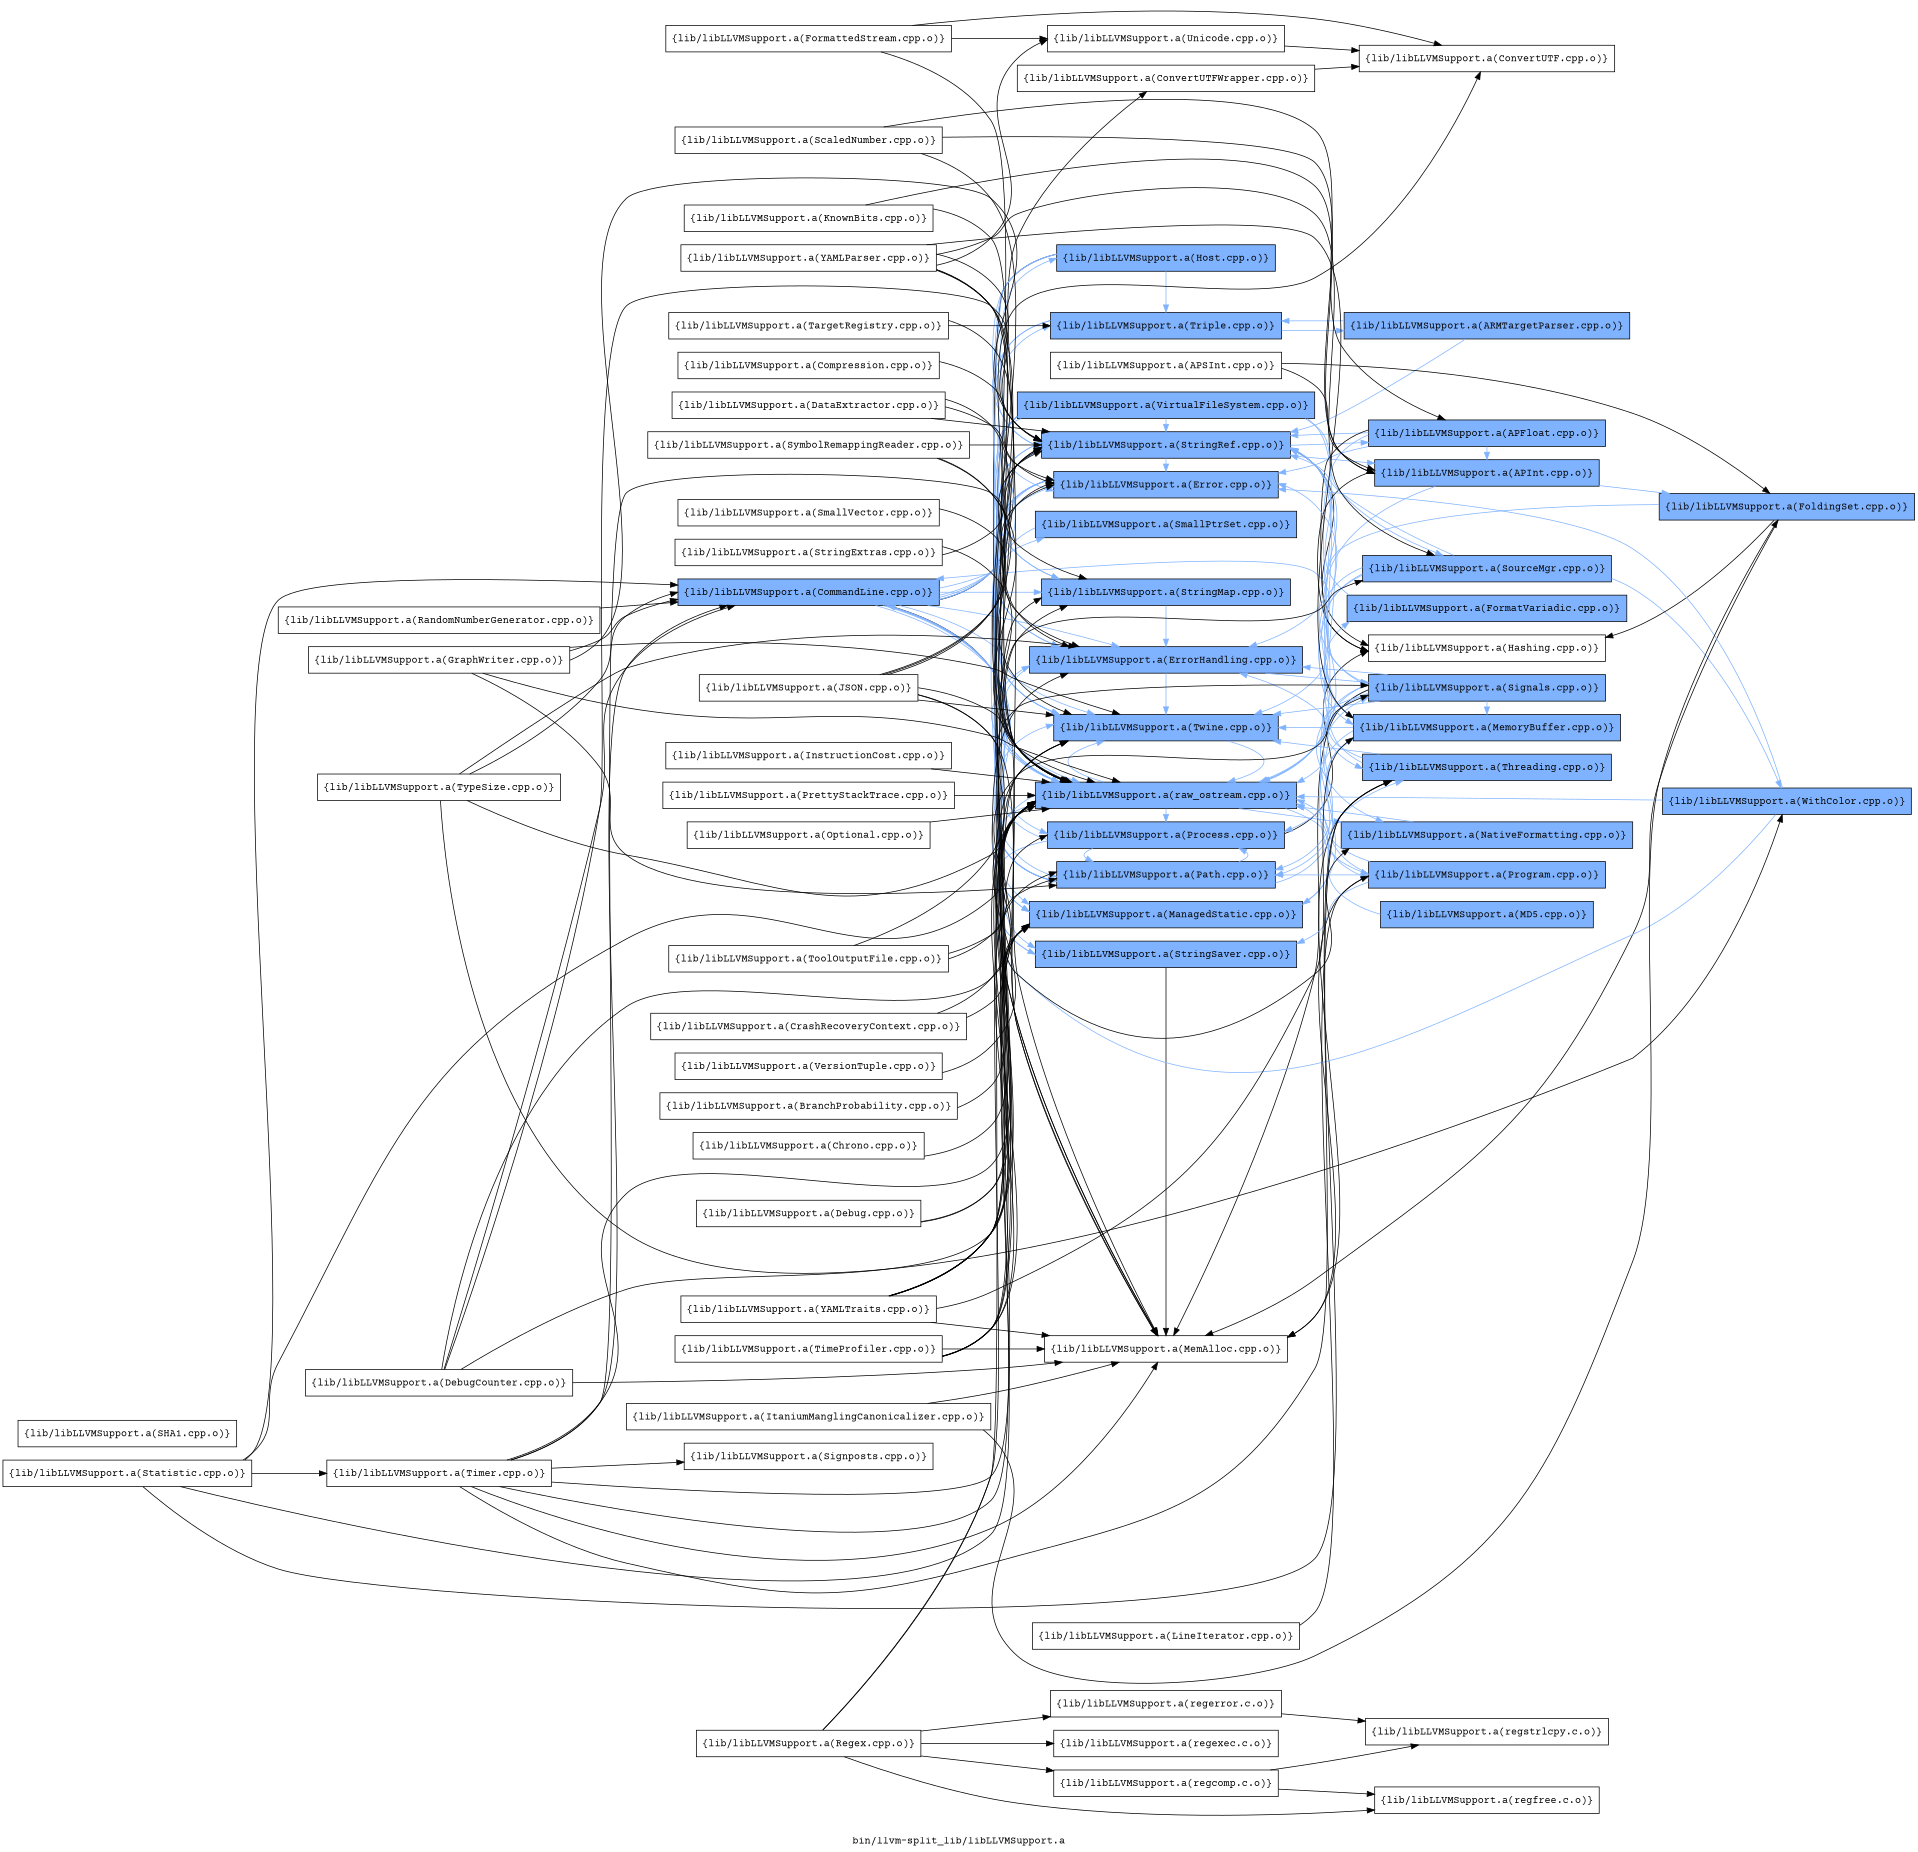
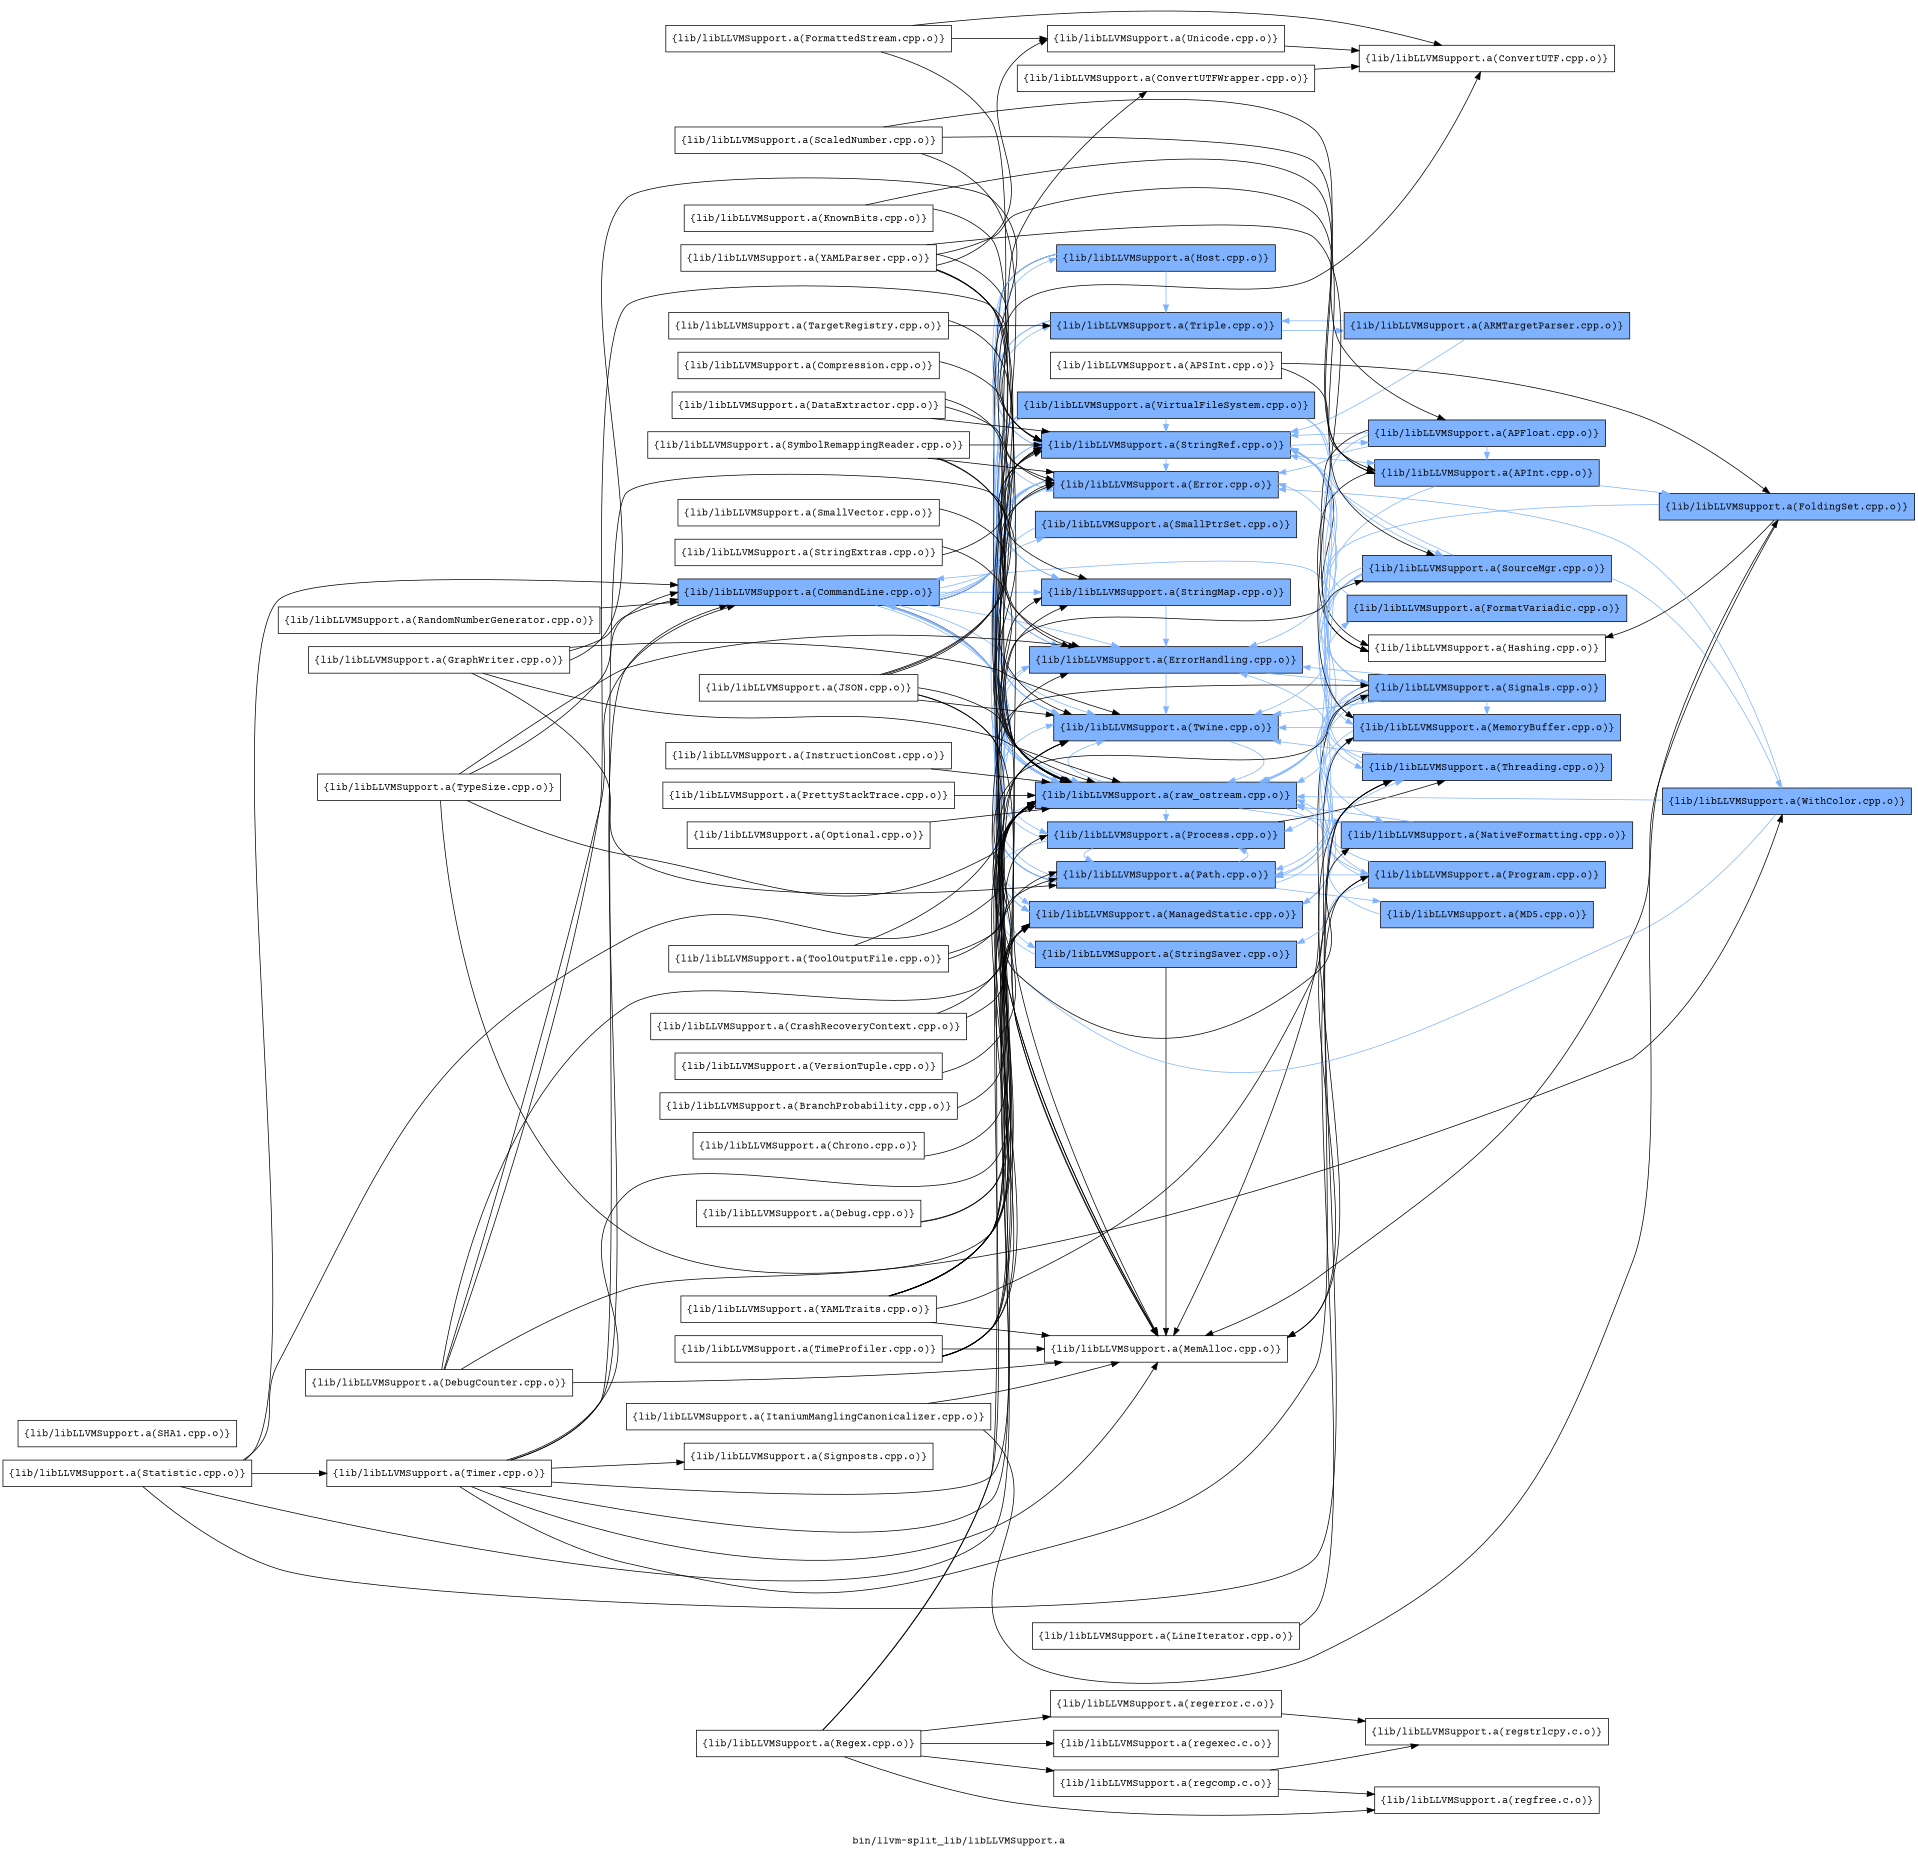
edge "{lib/libLLVMSupport.a(SymbolRemappingReader.cpp.o)}" -> "{lib/libLLVMSupport.a(Error.cpp.o)}": added
edge "{lib/libLLVMSupport.a(SourceMgr.cpp.o)}" -> "{lib/libLLVMSupport.a(Path.cpp.o)}": added
edge "{lib/libLLVMSupport.a(Process.cpp.o)}" -> "{lib/libLLVMSupport.a(Hashing.cpp.o)}": now "{lib/libLLVMSupport.a(Process.cpp.o)}" -> "{lib/libLLVMSupport.a(Threading.cpp.o)}"
edge "{lib/libLLVMSupport.a(raw_ostream.cpp.o)}" -> "{lib/libLLVMSupport.a(StringSaver.cpp.o)}": now "{lib/libLLVMSupport.a(raw_ostream.cpp.o)}" -> "{lib/libLLVMSupport.a(Error.cpp.o)}"
edge "{lib/libLLVMSupport.a(Path.cpp.o)}" -> "{lib/libLLVMSupport.a(MD5.cpp.o)}": added
